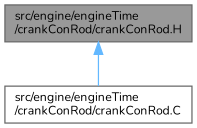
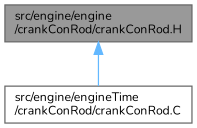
node "src/engine/engineTime /crankConRod/crankConRod.H": label "src/engine/engineTime /crankConRod/crankConRod.H" -> "src/engine/engine /crankConRod/crankConRod.H"
